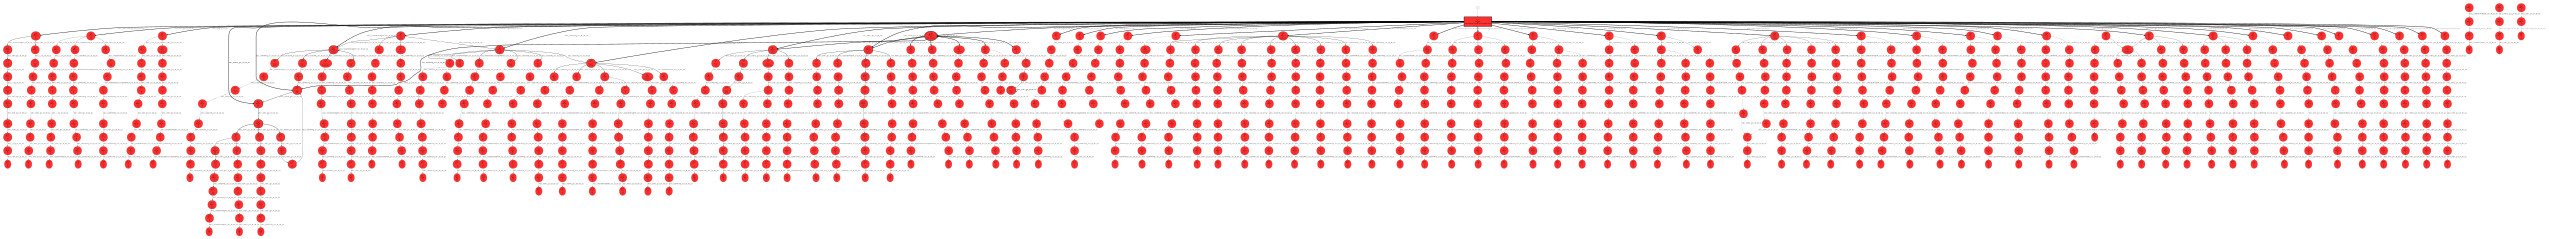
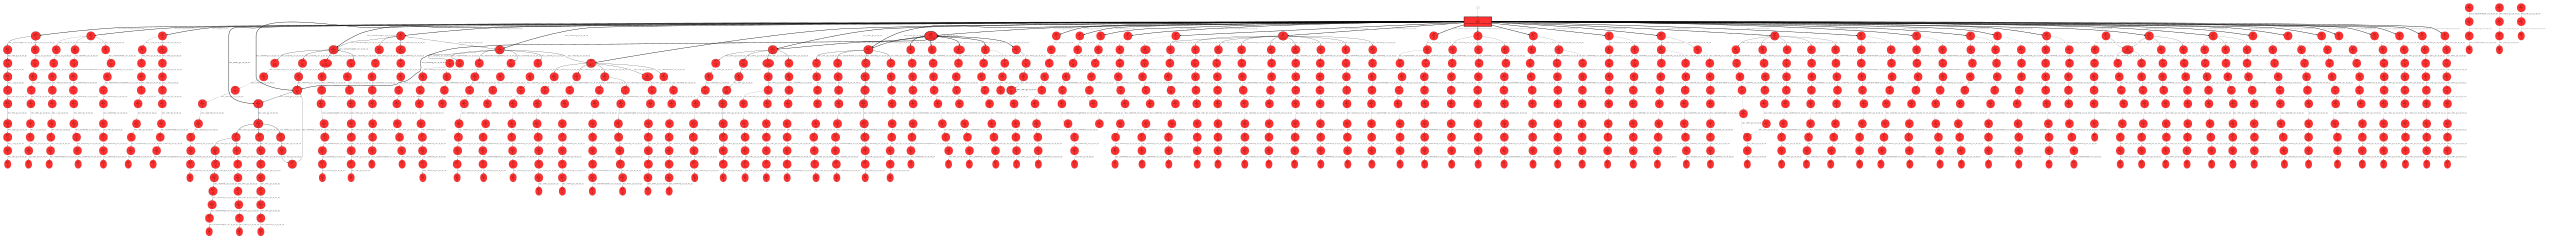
edge "137 #2 fin: path: 0:2 , 2 0 [2,0,]" -> "233 #2 fin: path: 0:2 , 2 0 [2,]": added, label "8080.0__>catalog>list.html__200.0__get__user__zuul 2"
